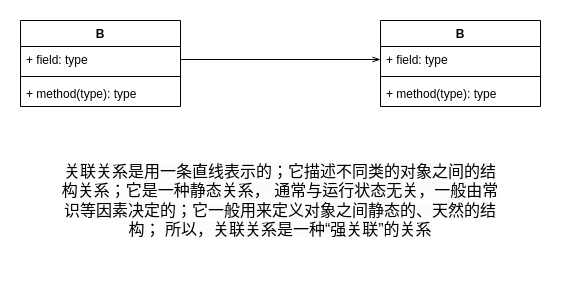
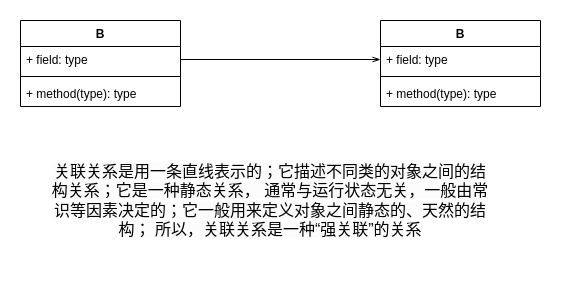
node "关联关系是用一条直线表示的；它描述不同类的对象之间的结构关系；它是一种静态关系， 通常与运行状态无关，一般由常识等因素决定的；它一般用来定义对象之间静态的、天然的结构； 所以，关联关系是一种“强关联”的关系": moved (281, 201) -> (271, 201)
